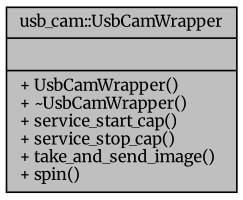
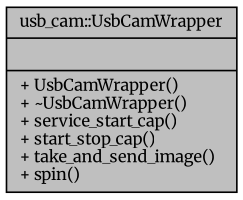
node "usb_cam::UsbCamWrapper": text "+ service_stop_cap()" -> "+ start_stop_cap()"
